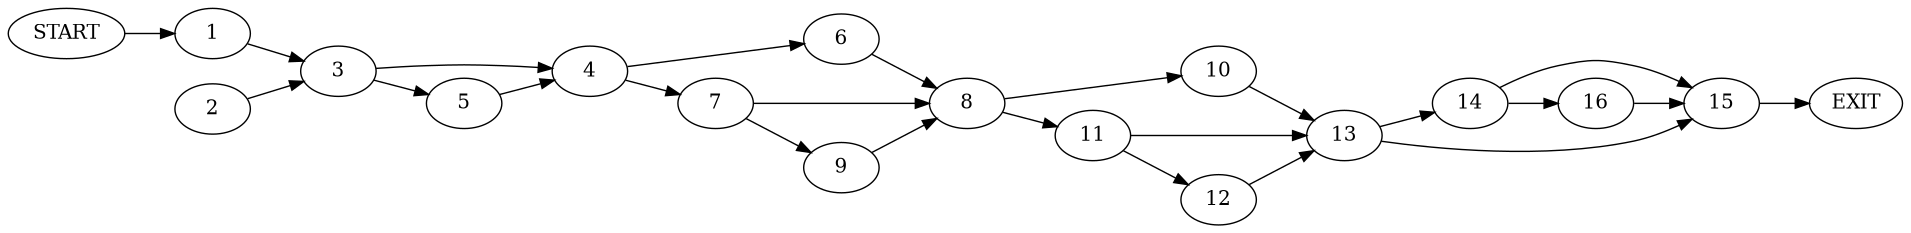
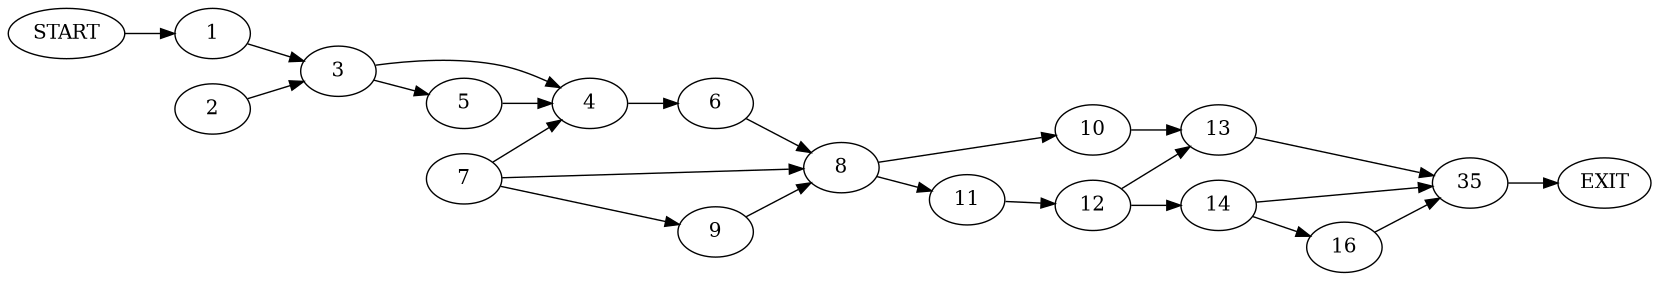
edge "4" -> "7": reversed
node "15": label "15" -> "35"
edge "13" -> "14": now "12" -> "14"
edge "11" -> "13": removed
